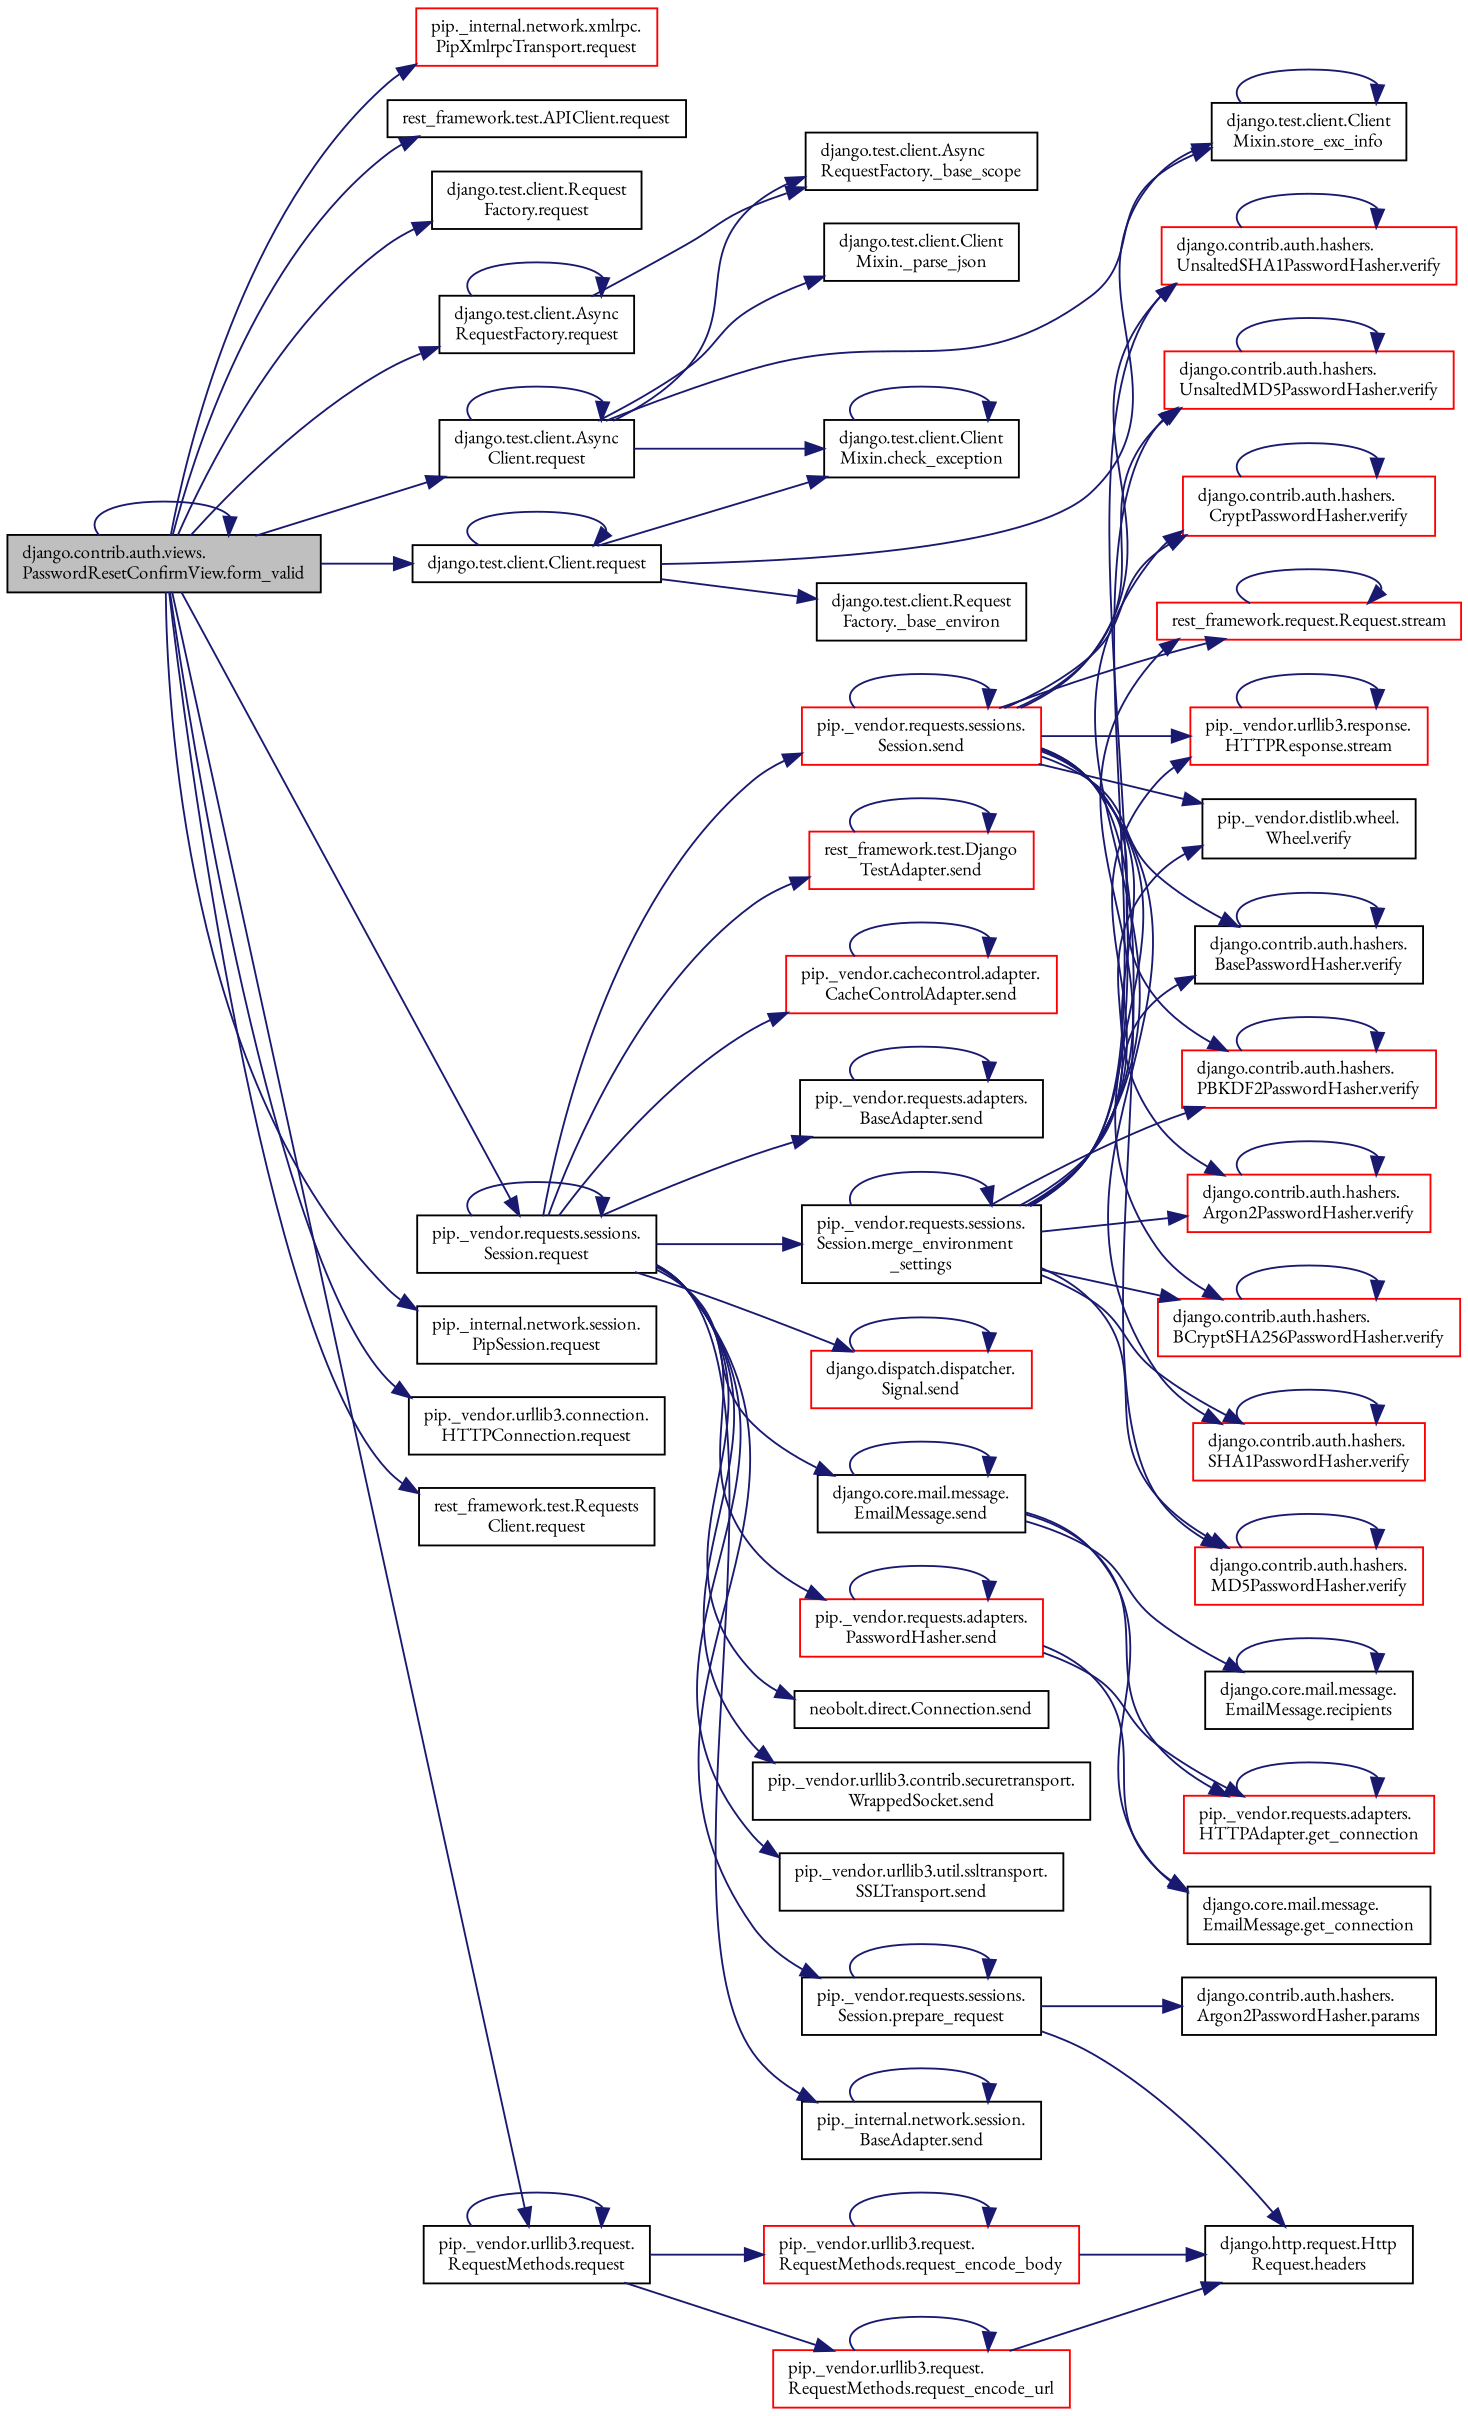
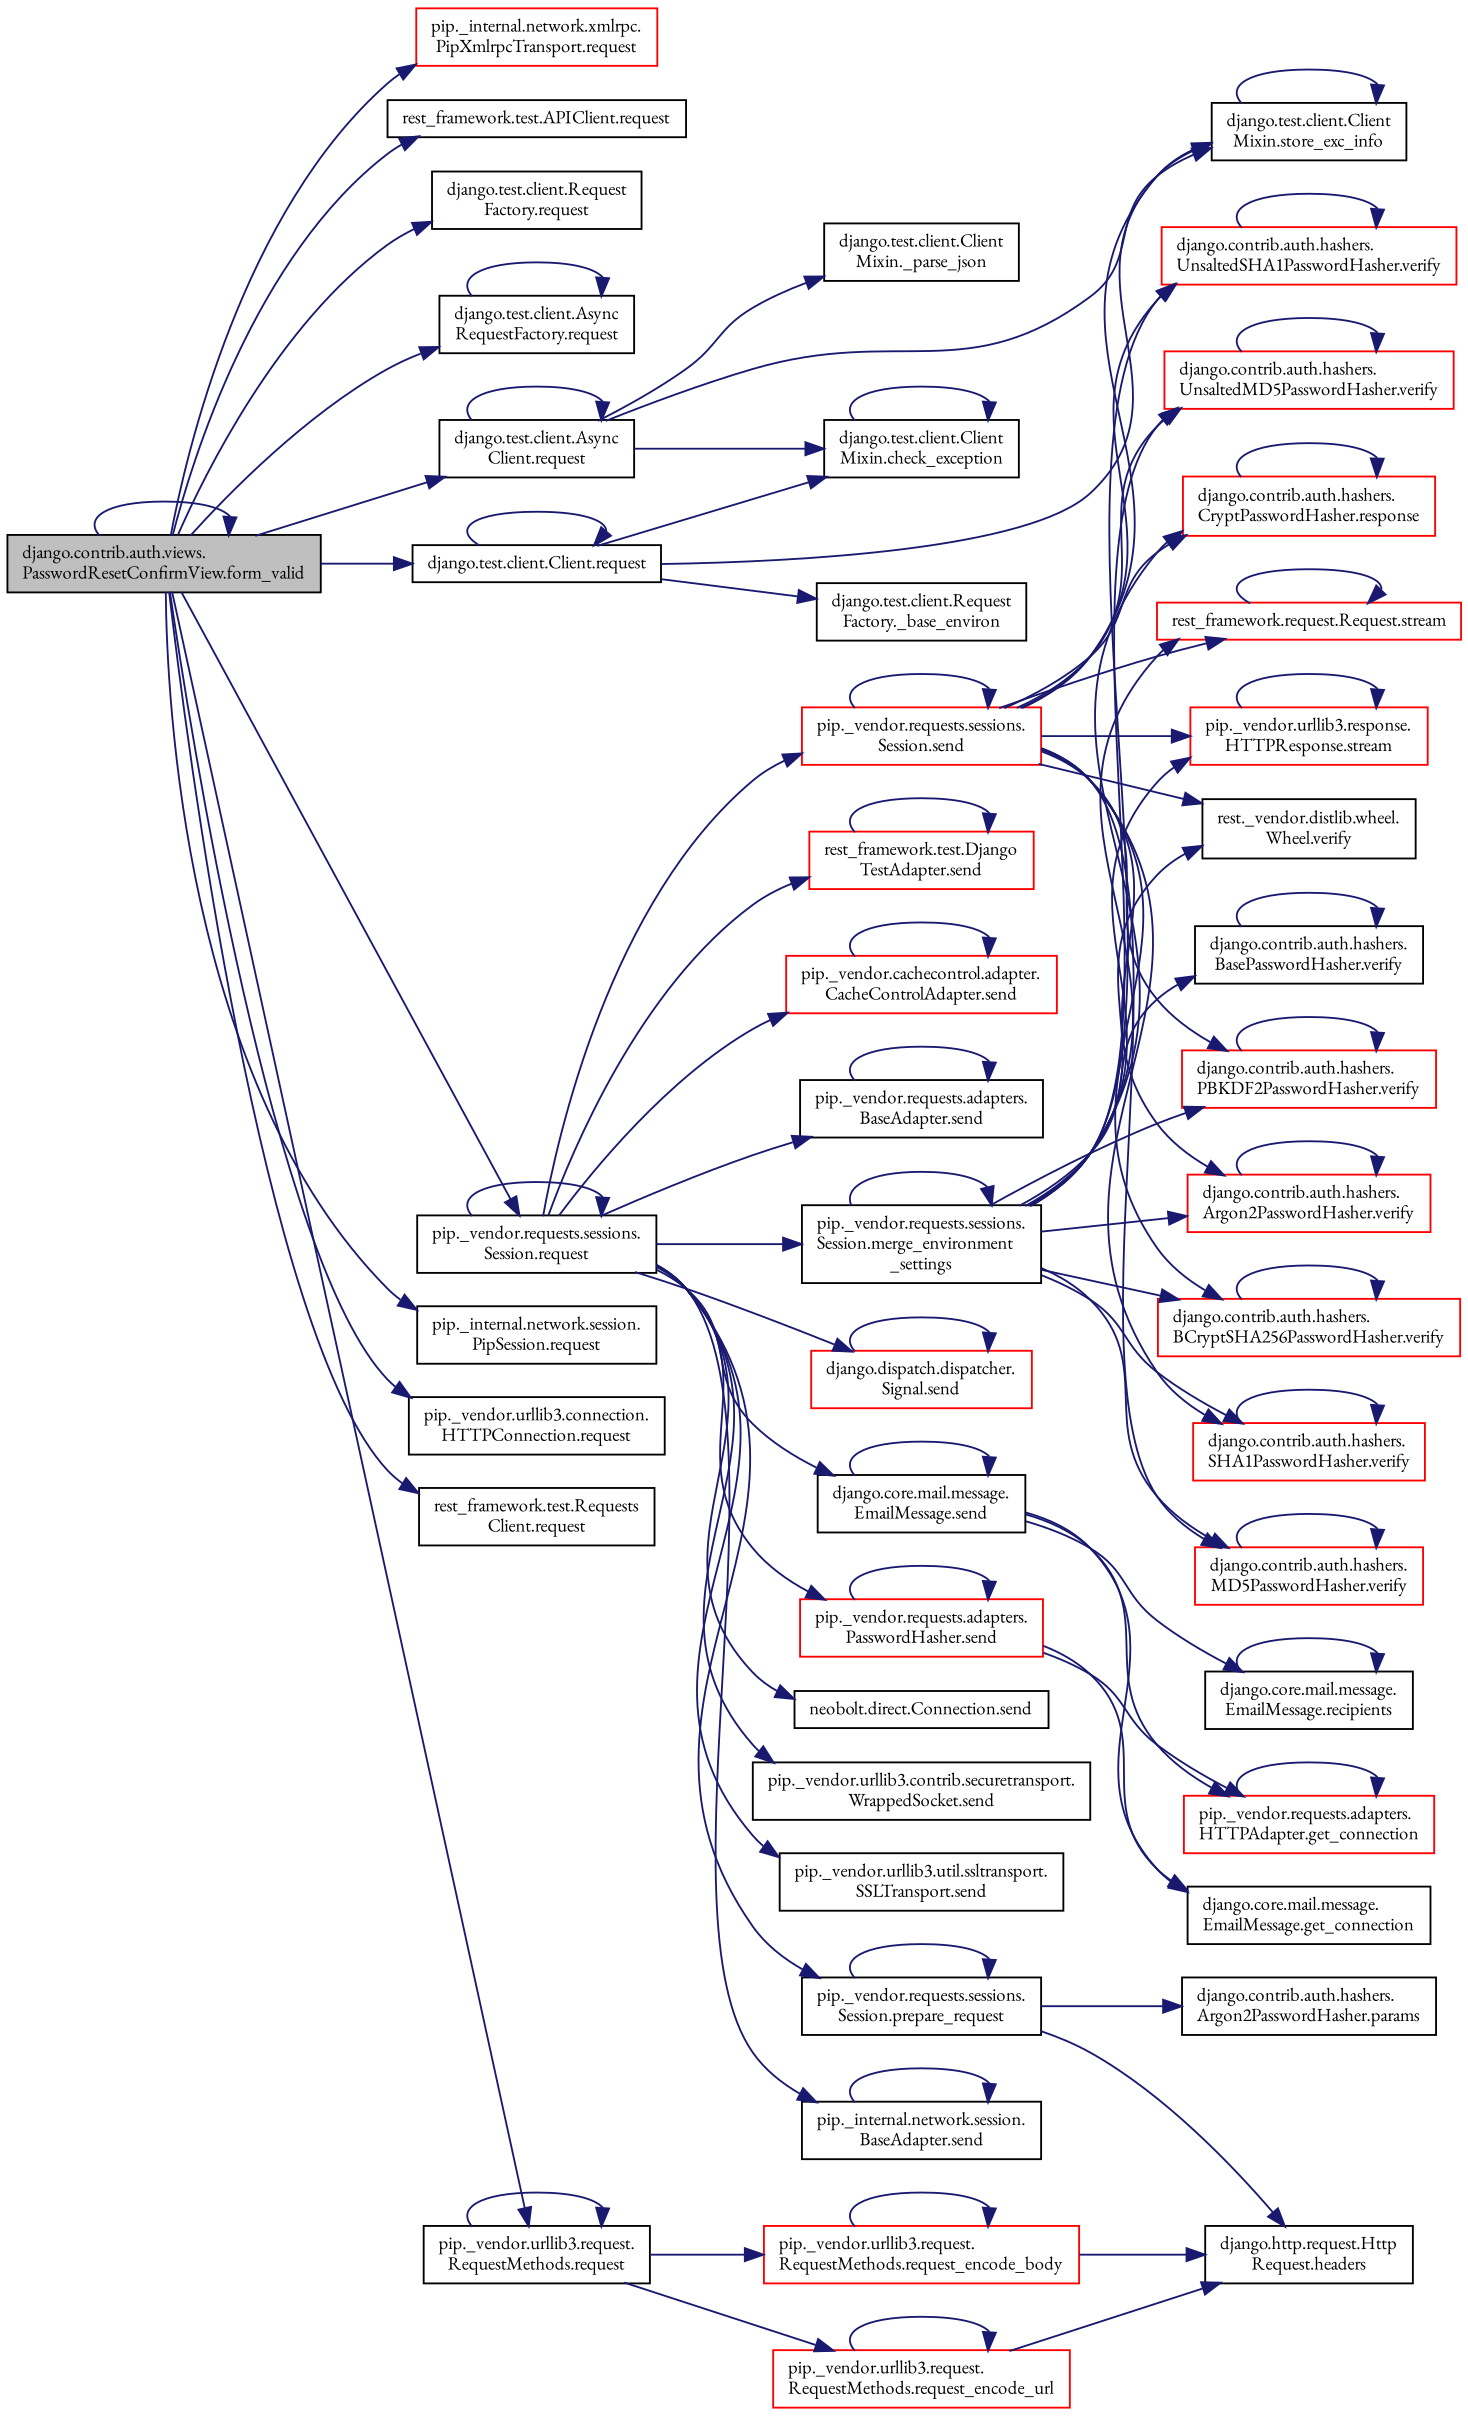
node "django.test.client.Async RequestFactory._base_scope": removed
node "django.contrib.auth.hashers. CryptPasswordHasher.verify": label "django.contrib.auth.hashers. CryptPasswordHasher.verify" -> "django.contrib.auth.hashers. CryptPasswordHasher.response"
node "pip._vendor.distlib.wheel. Wheel.verify": label "pip._vendor.distlib.wheel. Wheel.verify" -> "rest._vendor.distlib.wheel. Wheel.verify"
edge "pip._vendor.requests.sessions. Session.send" -> "django.contrib.auth.hashers. BasePasswordHasher.verify": now "pip._vendor.requests.sessions. Session.send" -> "django.test.client.Client Mixin.store_exc_info"
